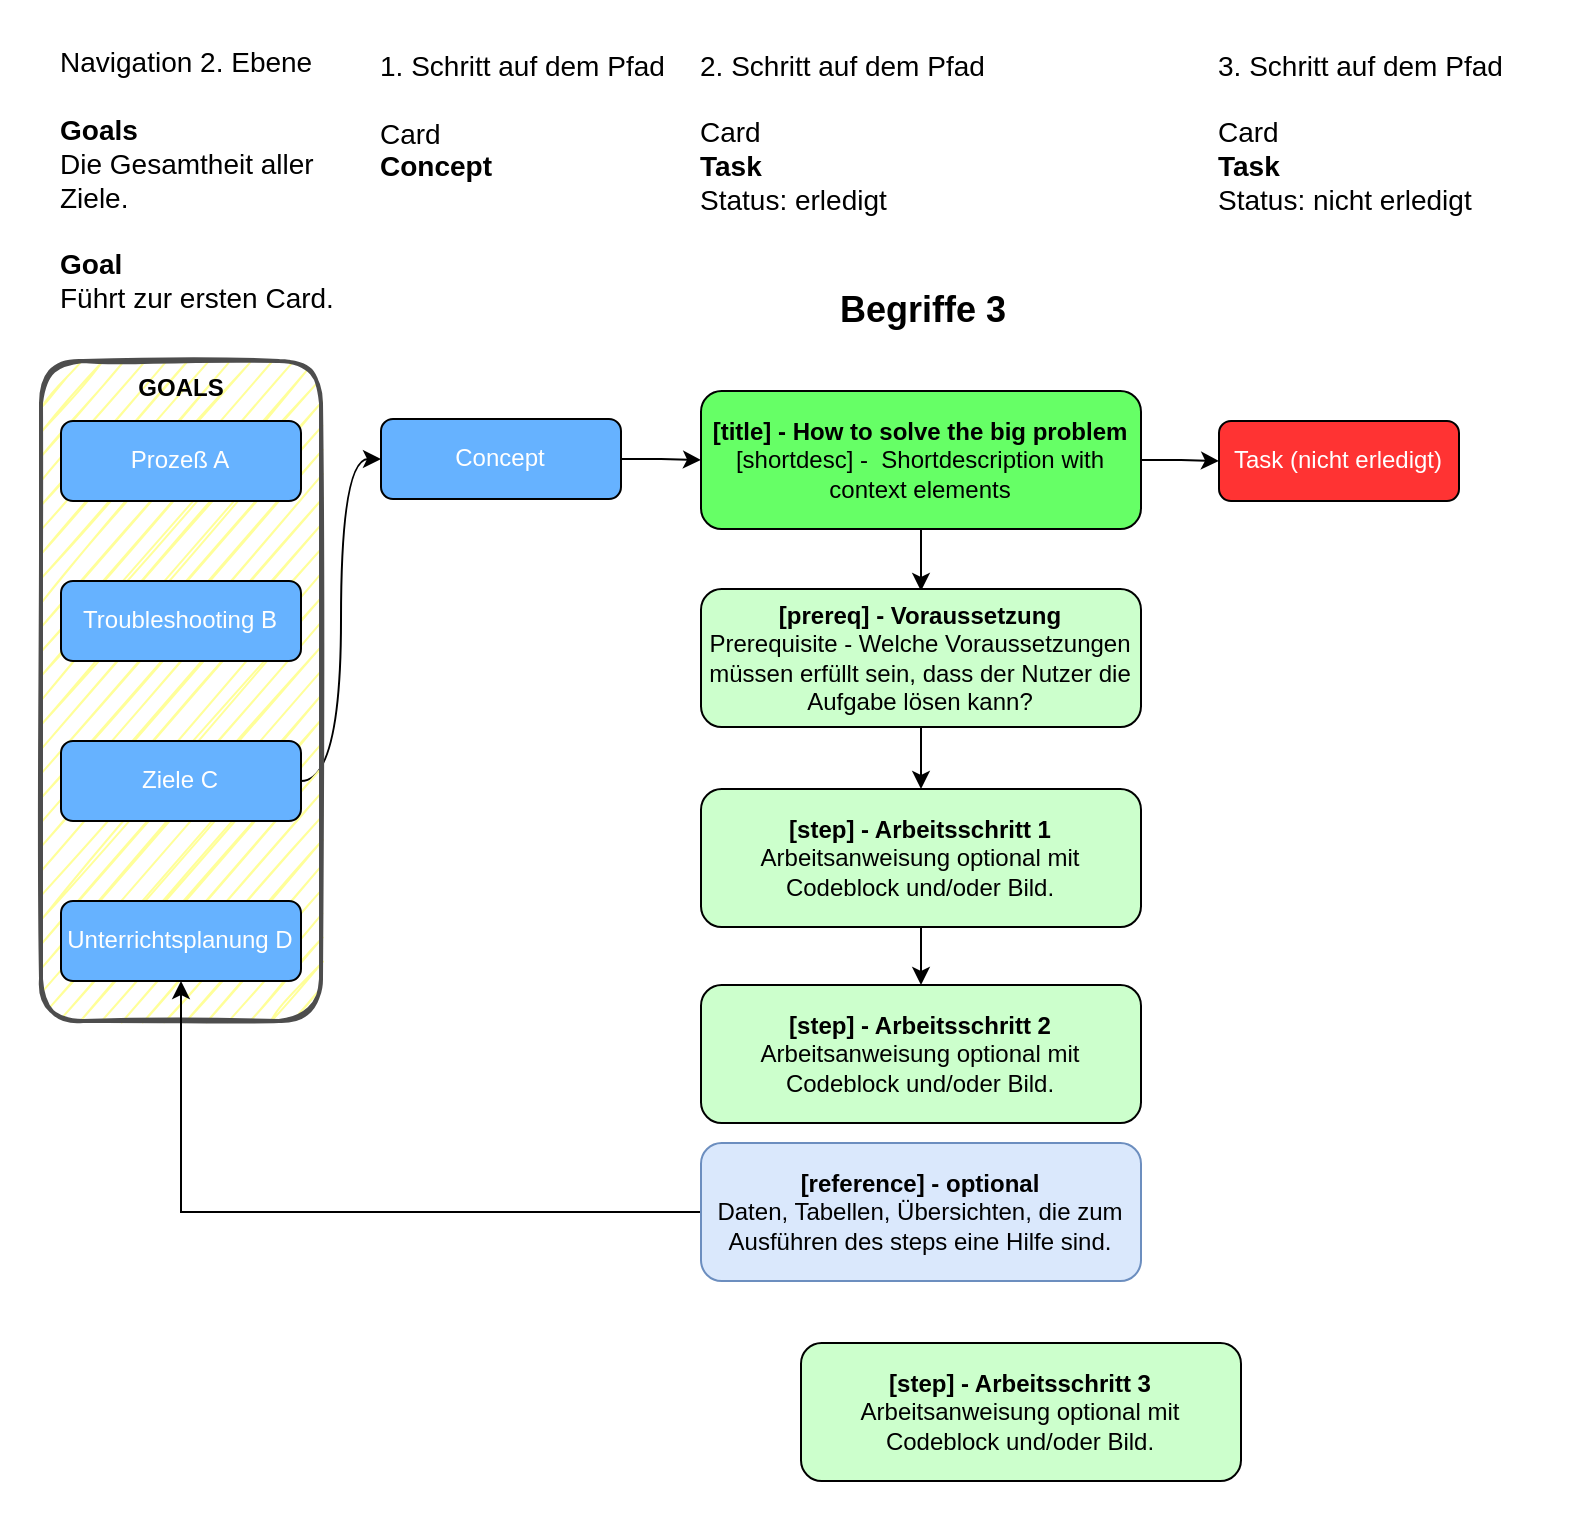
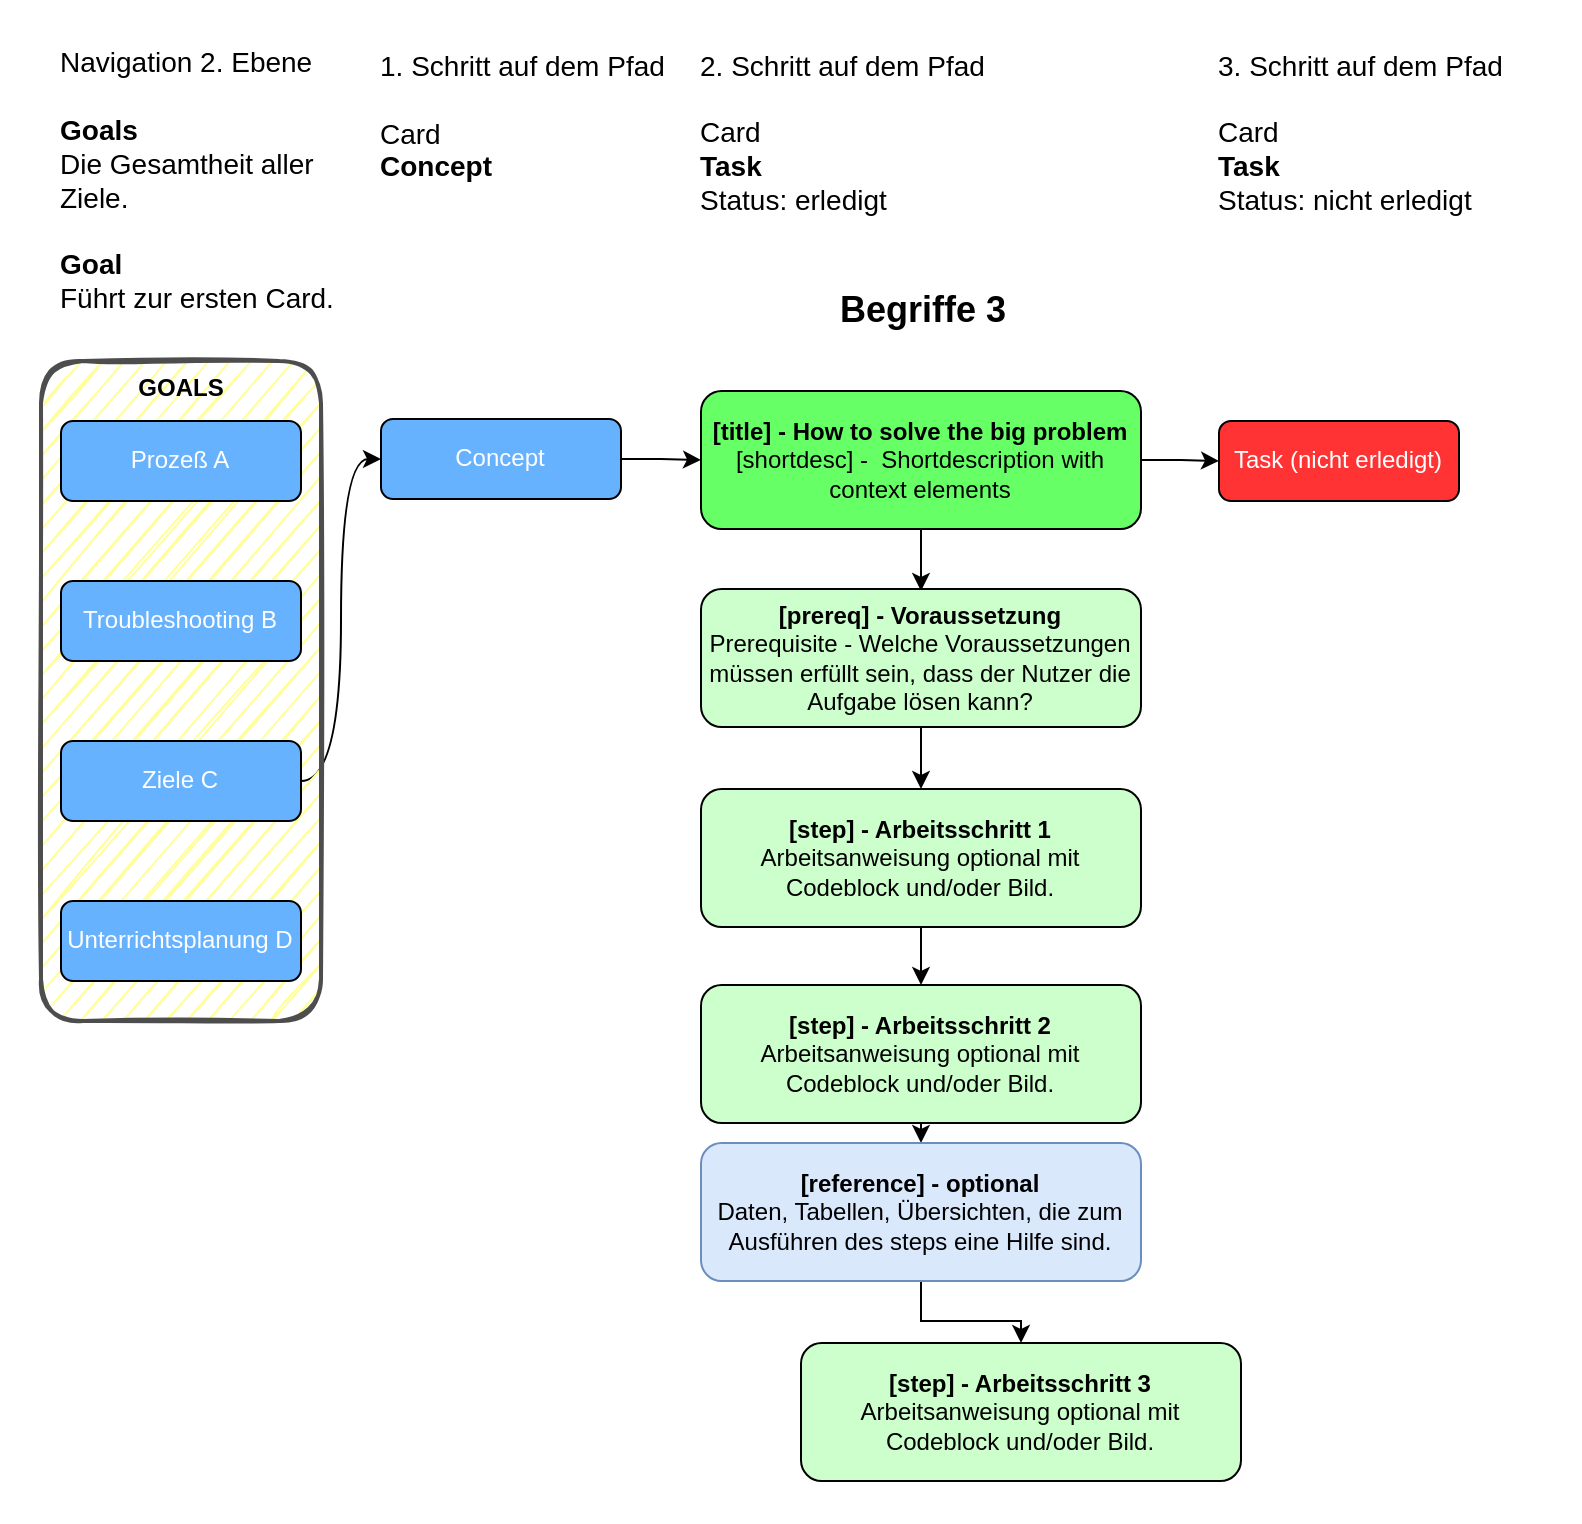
edge "[step] - Arbeitsschritt 2 Arbeitsanweisung optional mit Codeblock und/oder Bild." -> "[reference] - optional Daten, Tabellen, Übersichten, die zum Ausführen des steps eine Hilfe sind.": added
edge "[reference] - optional Daten, Tabellen, Übersichten, die zum Ausführen des steps eine Hilfe sind." -> "Unterrichtsplanung D": now "[reference] - optional Daten, Tabellen, Übersichten, die zum Ausführen des steps eine Hilfe sind." -> "[step] - Arbeitsschritt 3 Arbeitsanweisung optional mit Codeblock und/oder Bild."
